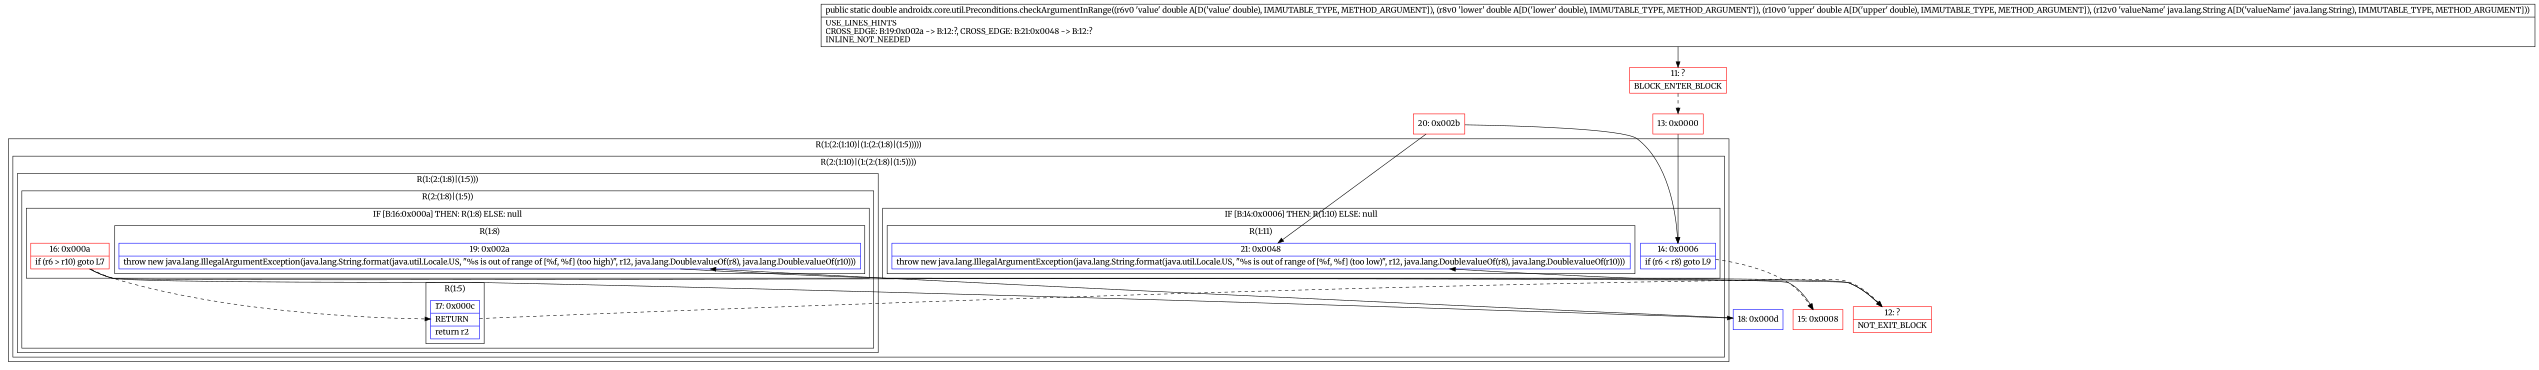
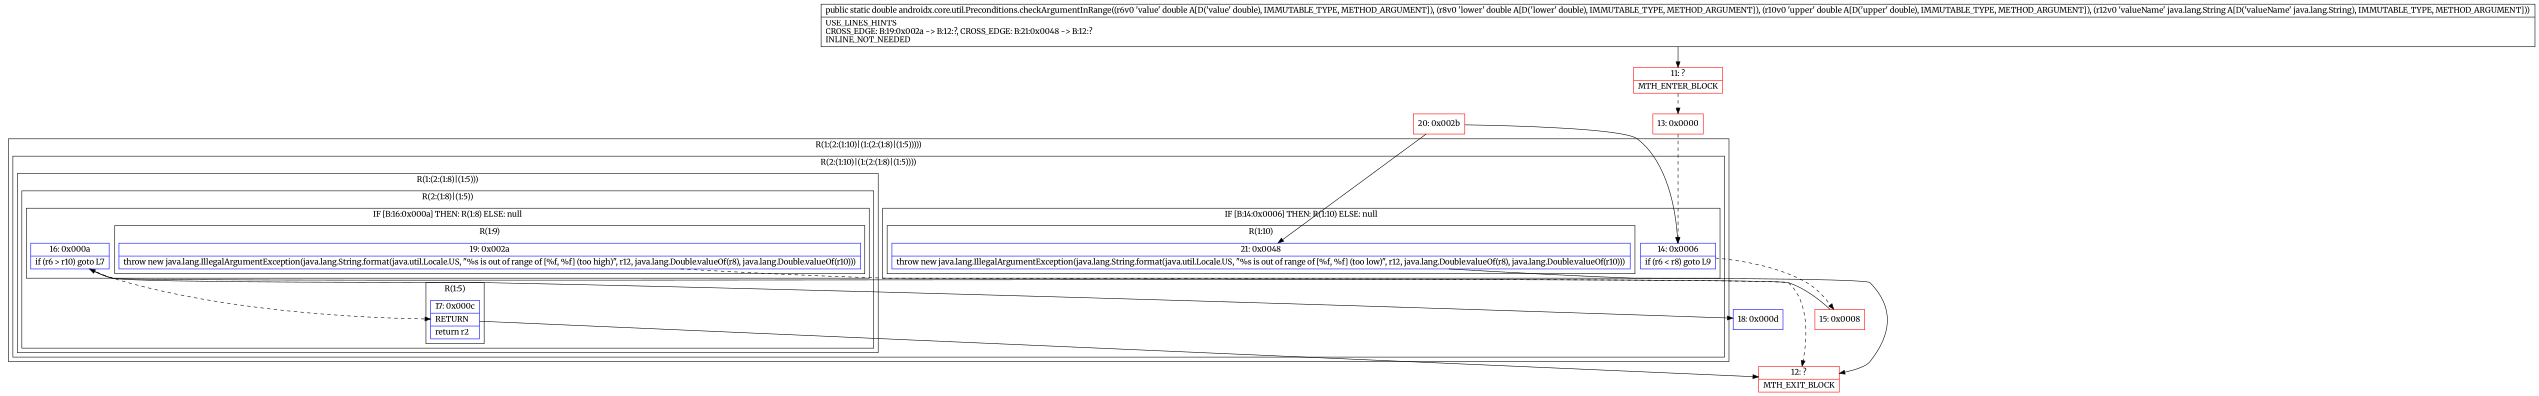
node "11: ?": text "BLOCK_ENTER_BLOCK" -> "MTH_ENTER_BLOCK"
edge "13: 0x0000" -> "14: 0x0006": style solid -> dashed
cluster "R(1:8)": label "R(1:8)" -> "R(1:9)"
cluster "R(1:11)": label "R(1:11)" -> "R(1:10)"
node "16: 0x000a": color red -> blue
edge "16: 0x000a" -> "15: 0x0008": reversed
edge "19: 0x002a" -> "12: ?": style solid -> dashed
edge "12: ?" -> "21: 0x0048": reversed
edge "17: 0x000c" -> "12: ?": style dashed -> solid
edge "18: 0x000d" -> "19: 0x002a": removed
node "12: ?": text "NOT_EXIT_BLOCK" -> "MTH_EXIT_BLOCK"
